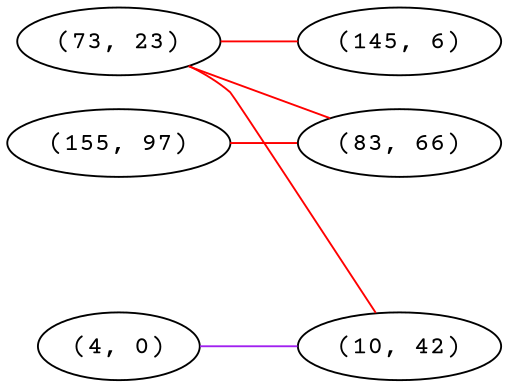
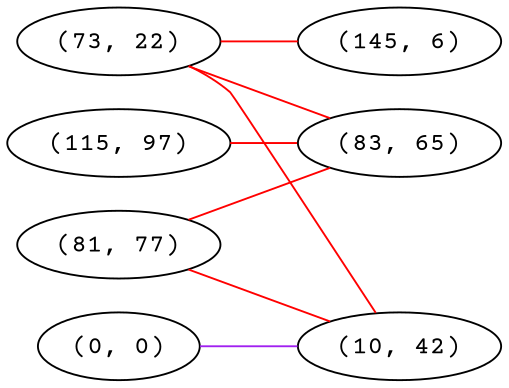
node "(73, 23)": label "(73, 23)" -> "(73, 22)"
node "(155, 97)": label "(155, 97)" -> "(115, 97)"
node "(83, 66)": label "(83, 66)" -> "(83, 65)"
node "(81, 77)": added
node "(4, 0)": label "(4, 0)" -> "(0, 0)"
